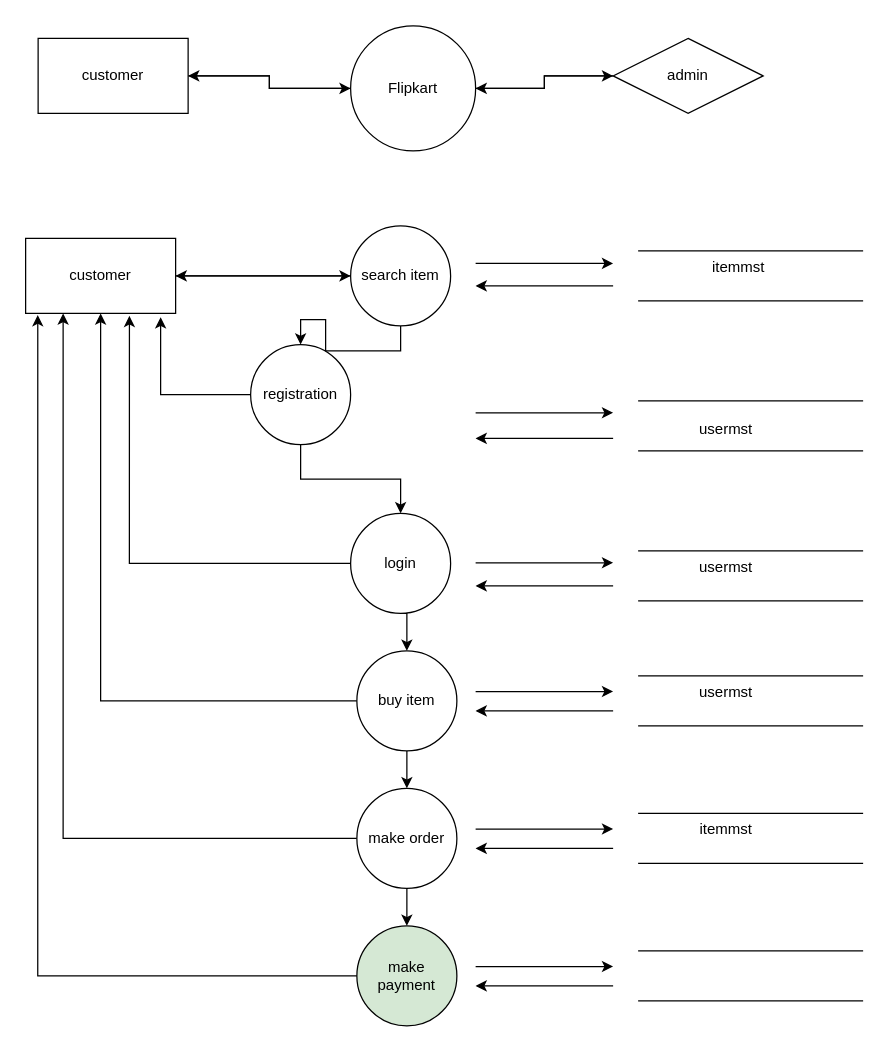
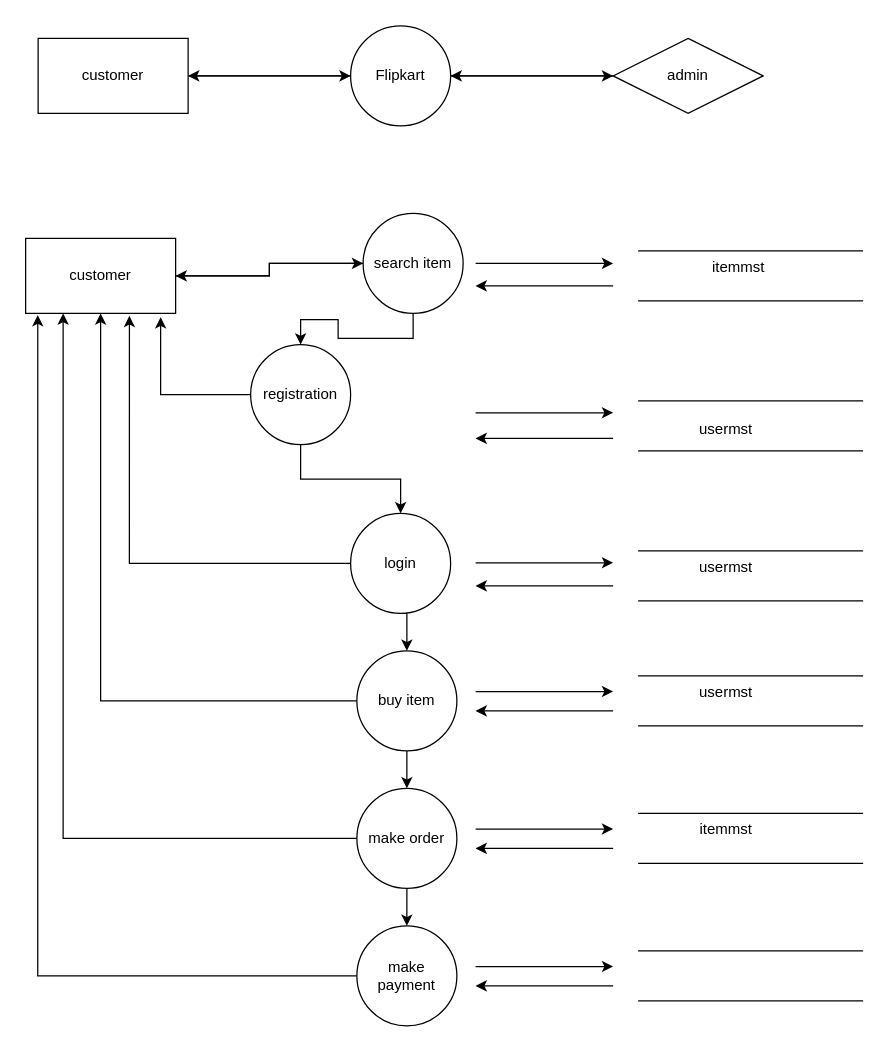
node "Flipkart": size 125x125 -> 100x100
node "search item": moved (401, 276) -> (413, 263)
node "make payment": fillcolor #d5e8d4 -> #ffffff
